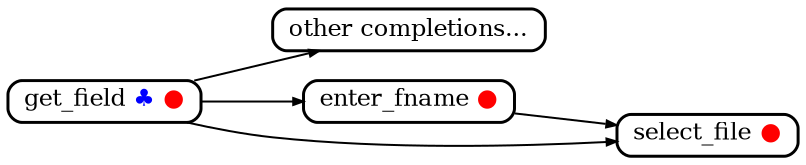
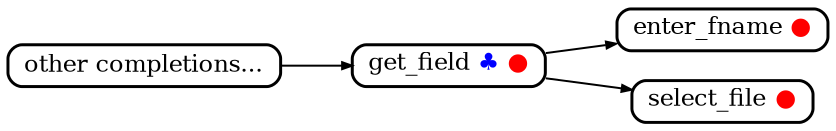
edge "get_field" -> "other completions...": reversed
edge "enter_fname" -> "select_file": removed
